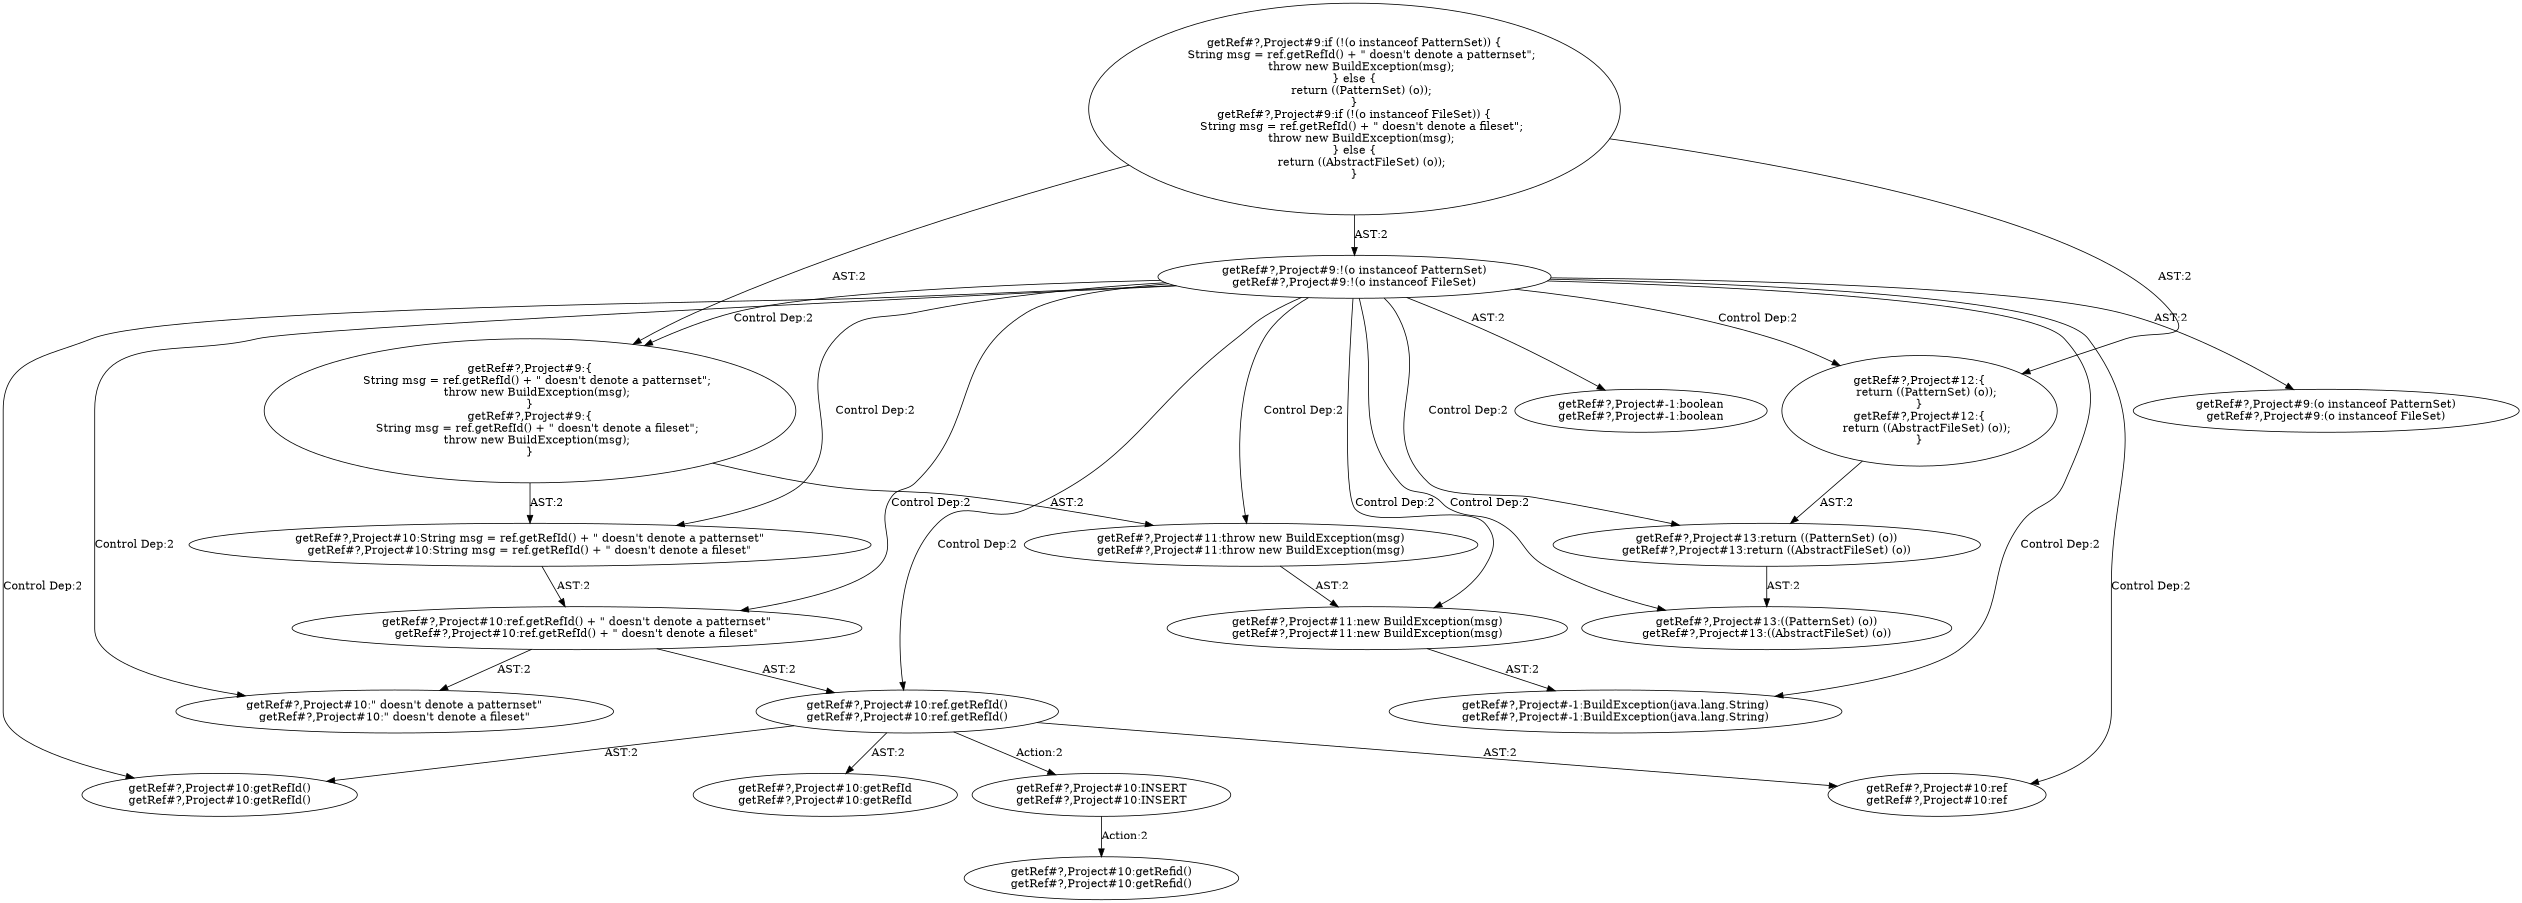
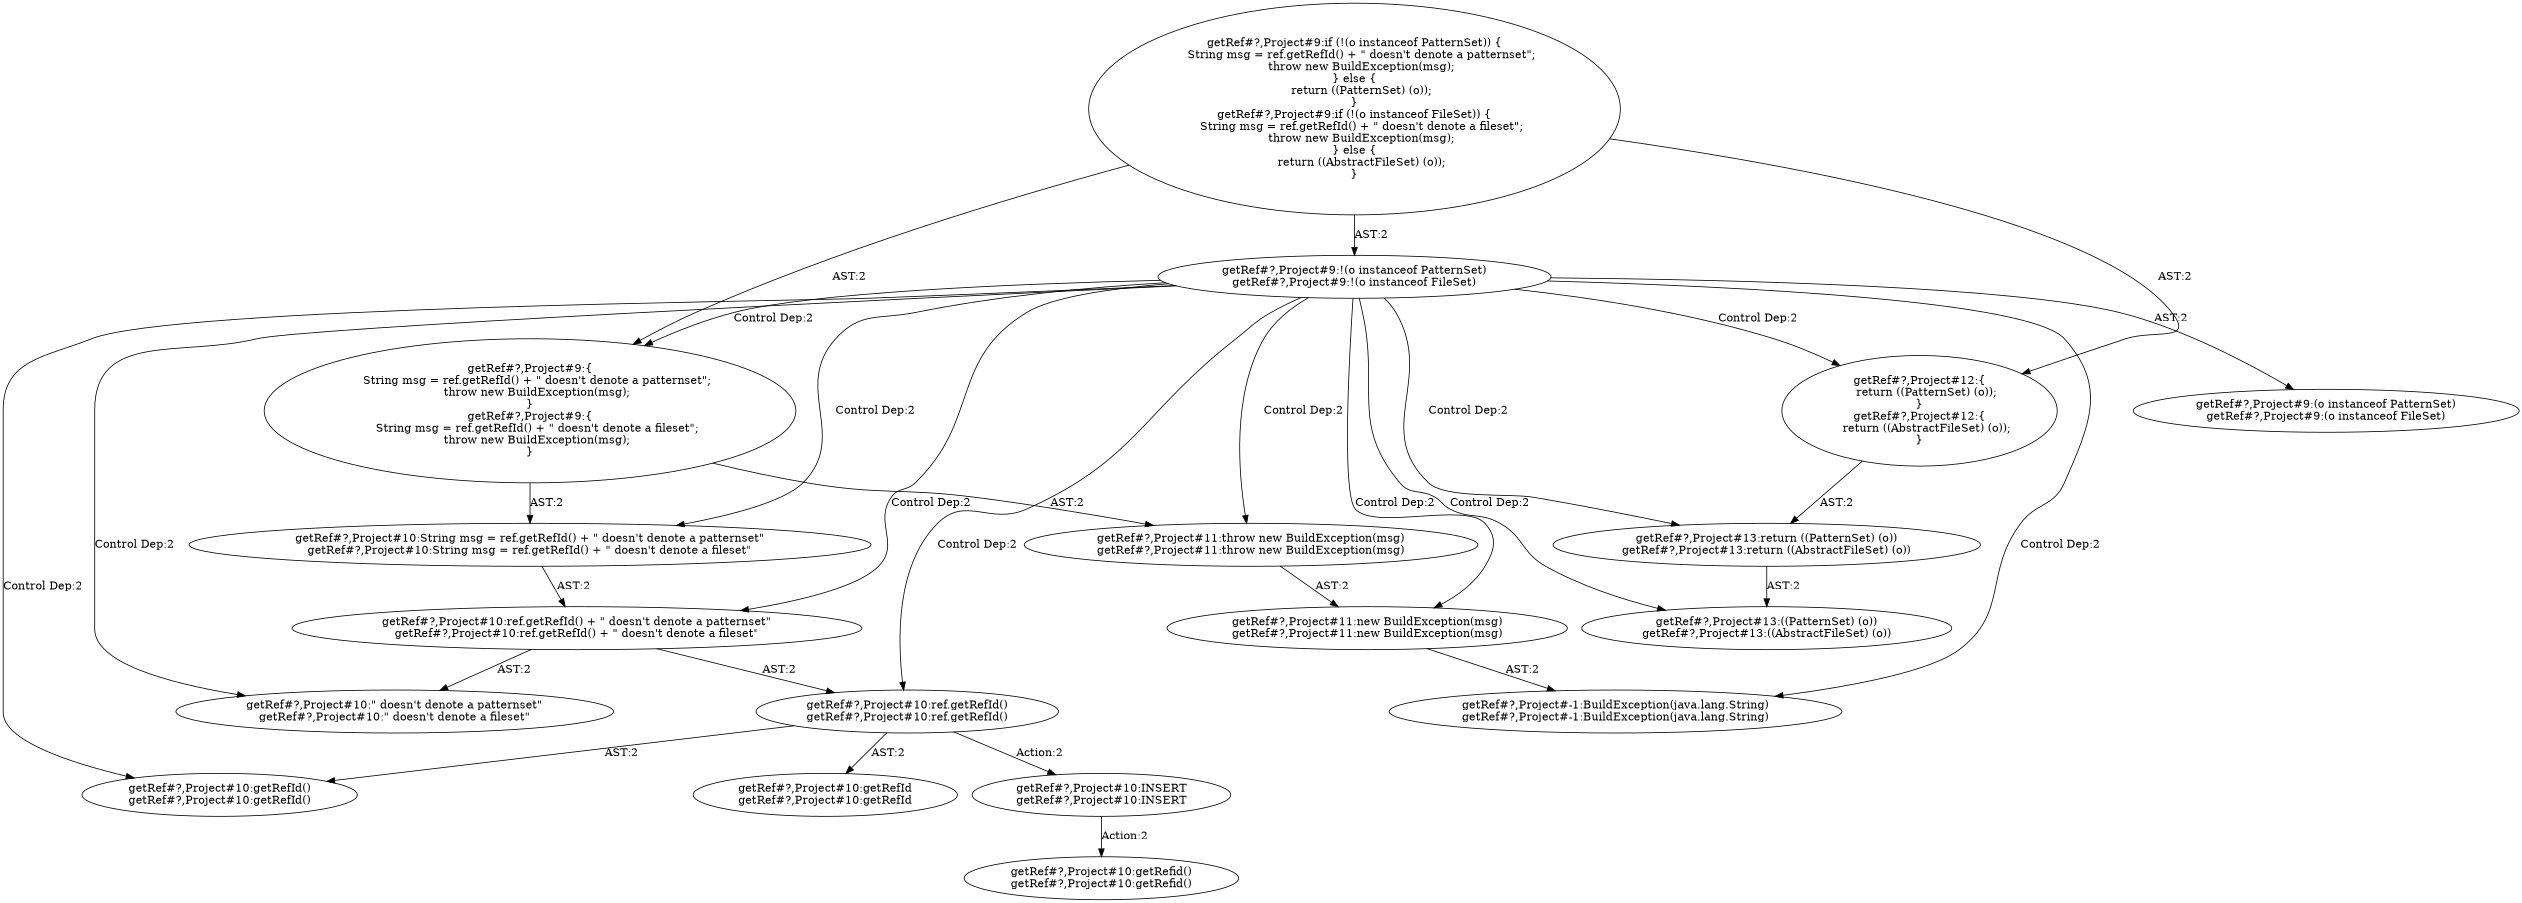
node "getRef#?,Project#-1:boolean getRef#?,Project#-1:boolean": removed
node "getRef#?,Project#10:ref getRef#?,Project#10:ref": removed
